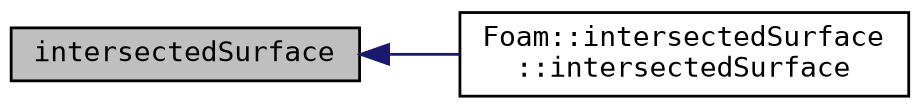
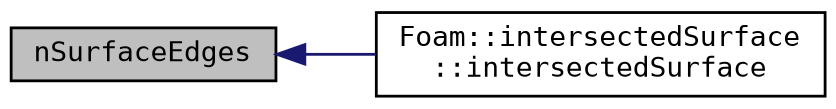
node "intersectedSurface": label "intersectedSurface" -> "nSurfaceEdges"
